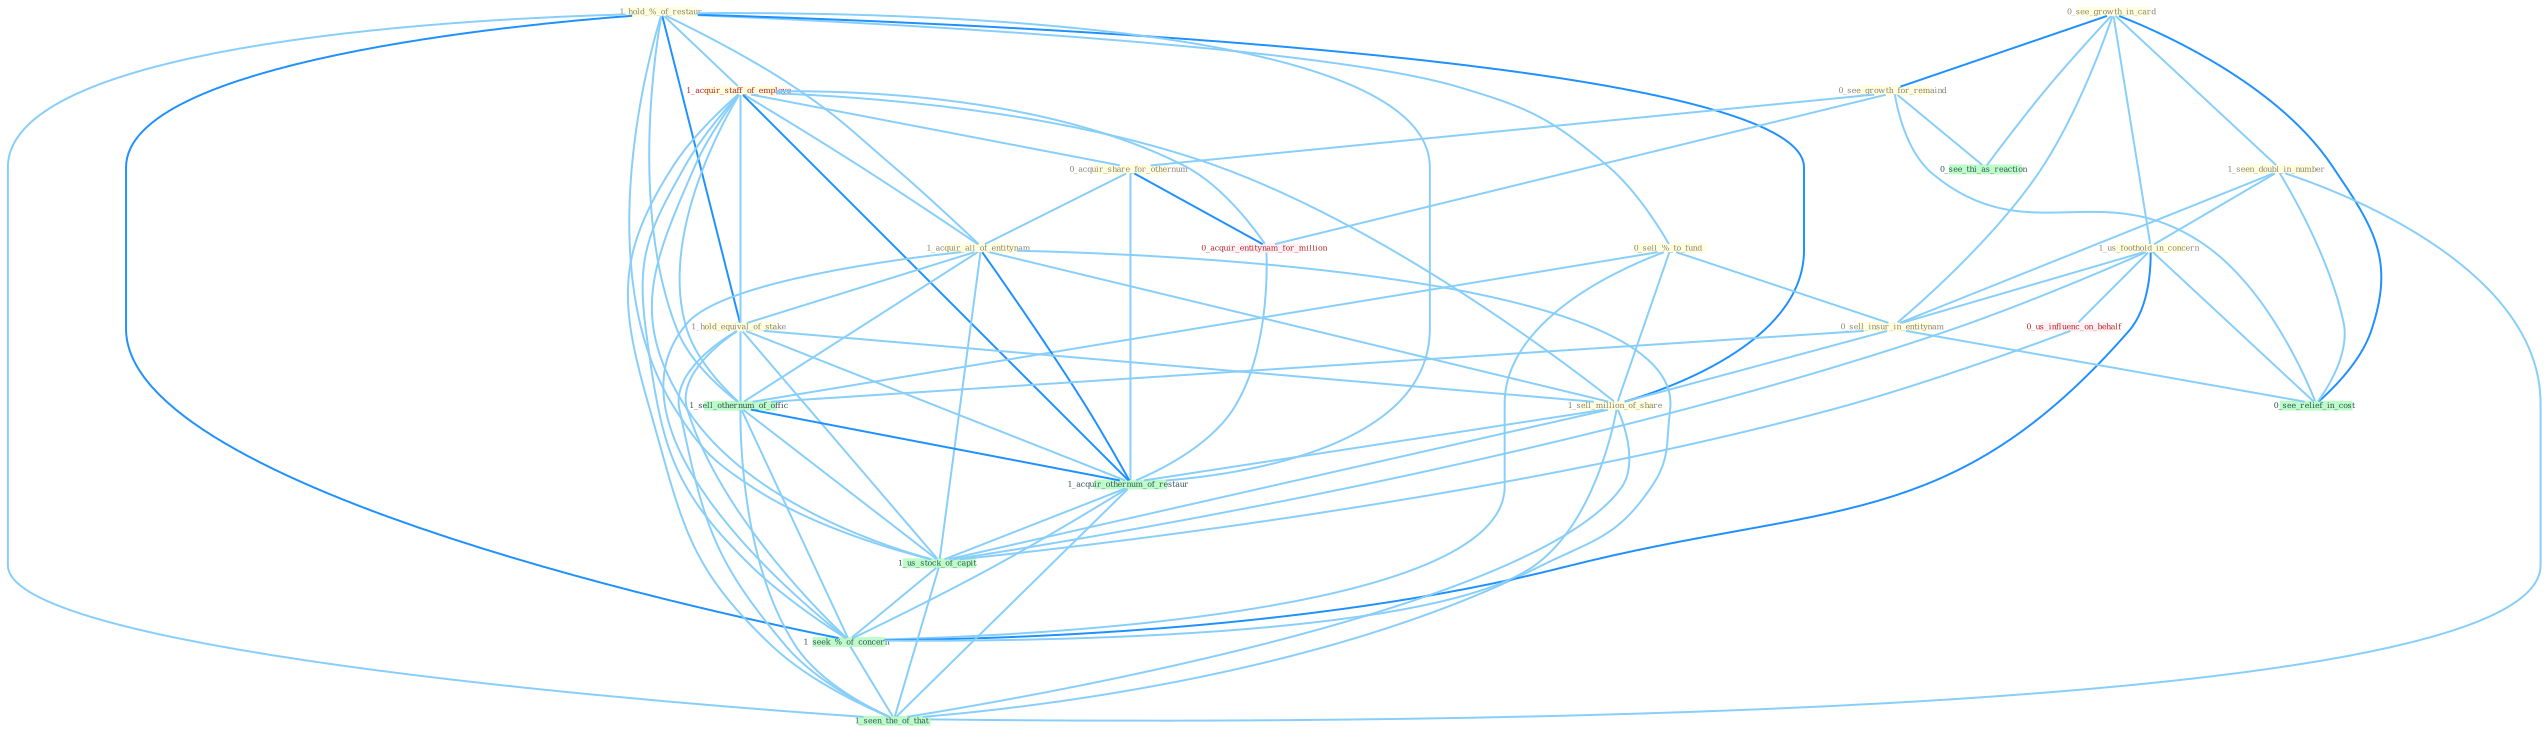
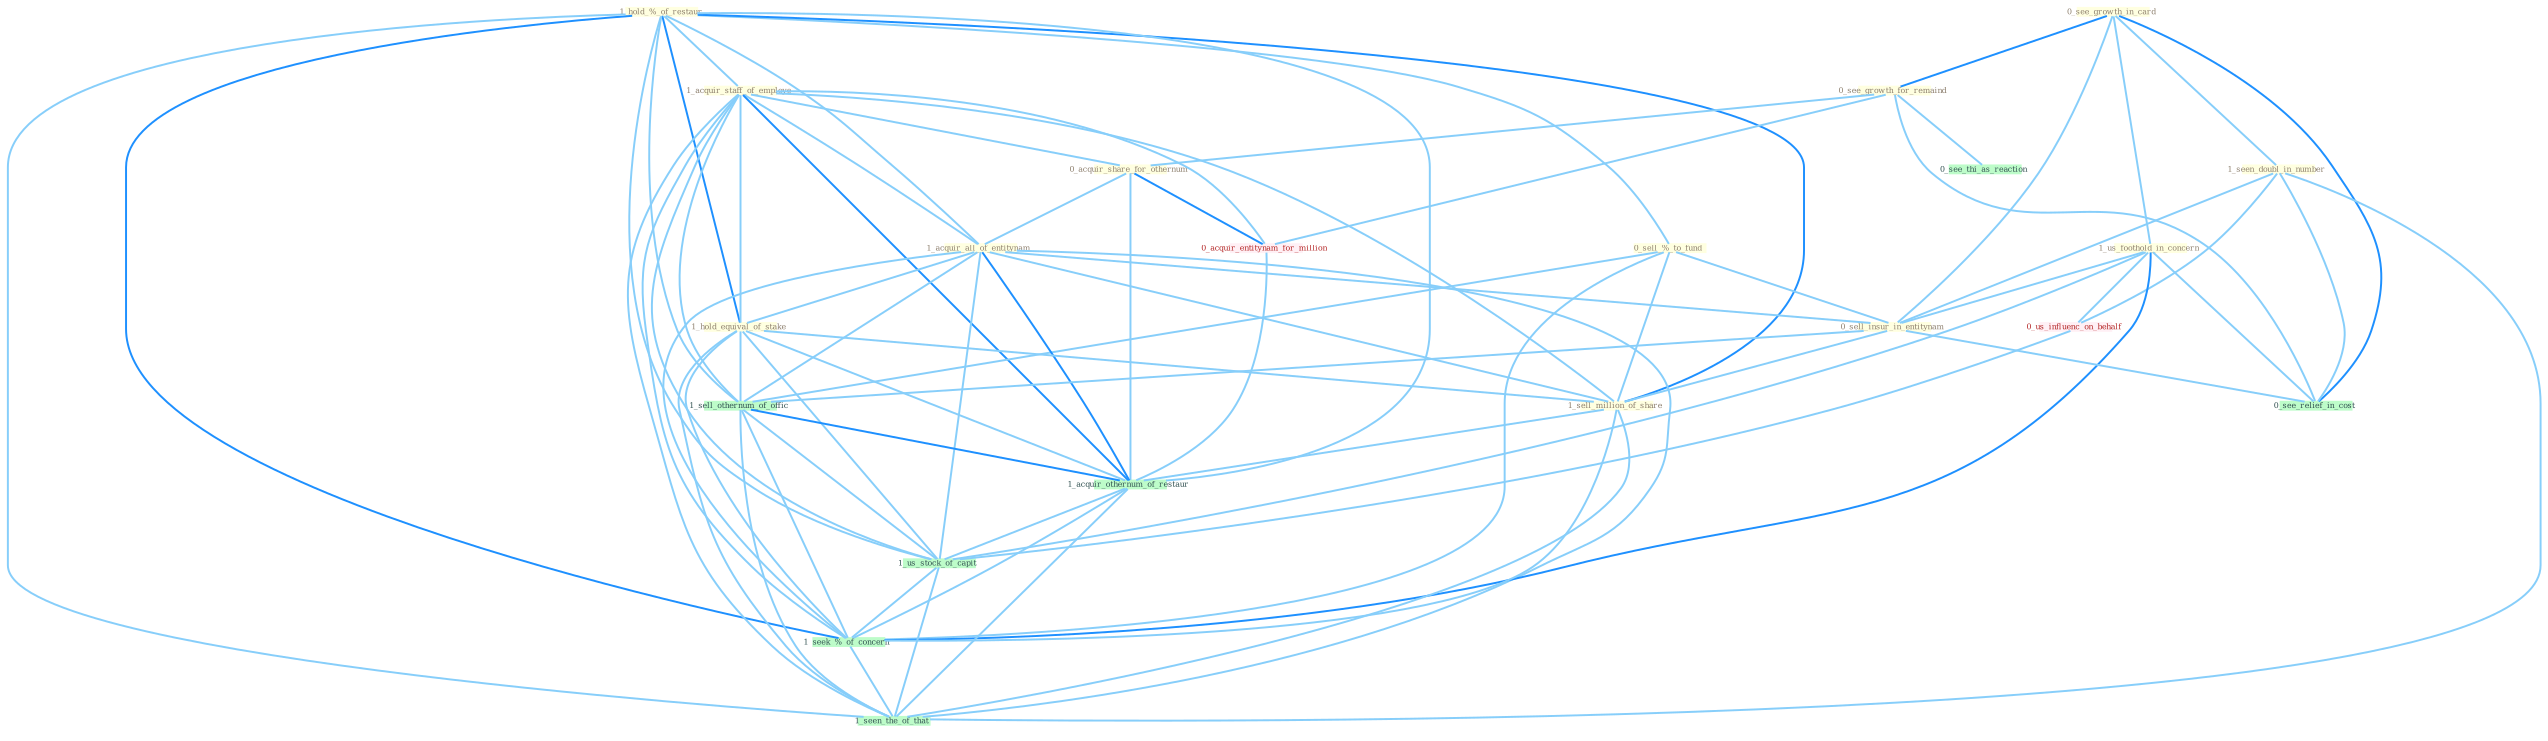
edge "0_see_growth_in_card" -- "0_see_thi_as_reaction": removed
node "1_acquir_staff_of_employe": fontcolor #b22222 -> #8b7d6b
edge "1_seen_doubl_in_number" -- "1_us_foothold_in_concern": now "1_seen_doubl_in_number" -- "0_us_influenc_on_behalf"
edge "1_acquir_all_of_entitynam" -- "0_sell_insur_in_entitynam": added
edge "1_sell_million_of_share" -- "1_us_stock_of_capit": removed
